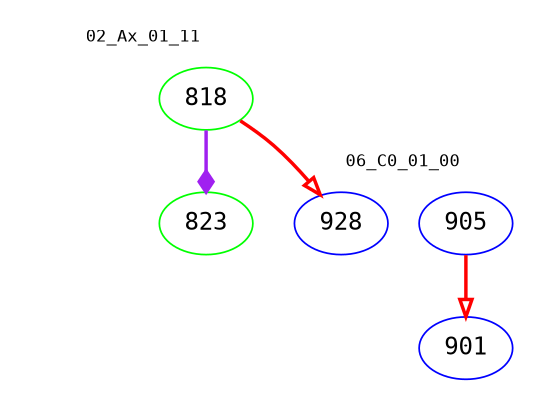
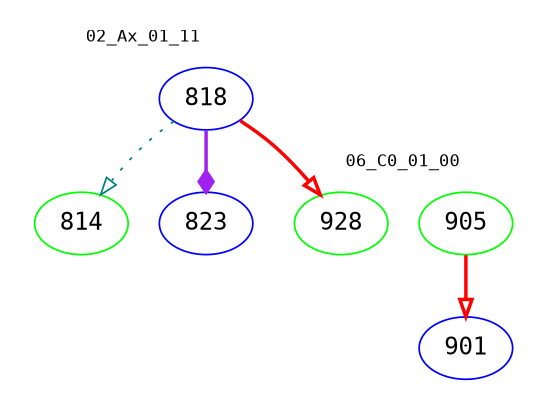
node "818": color green -> blue
node "814": added
node "823": color green -> blue
node "928": color blue -> green
node "905": color blue -> green
